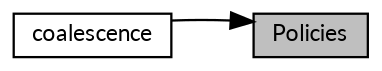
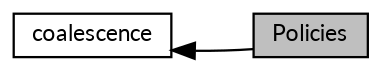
edge "coalescence" -> "Policies": reversed
